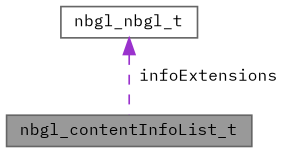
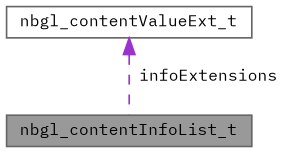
node "nbgl_nbgl_t": label "nbgl_nbgl_t" -> "nbgl_contentValueExt_t"
